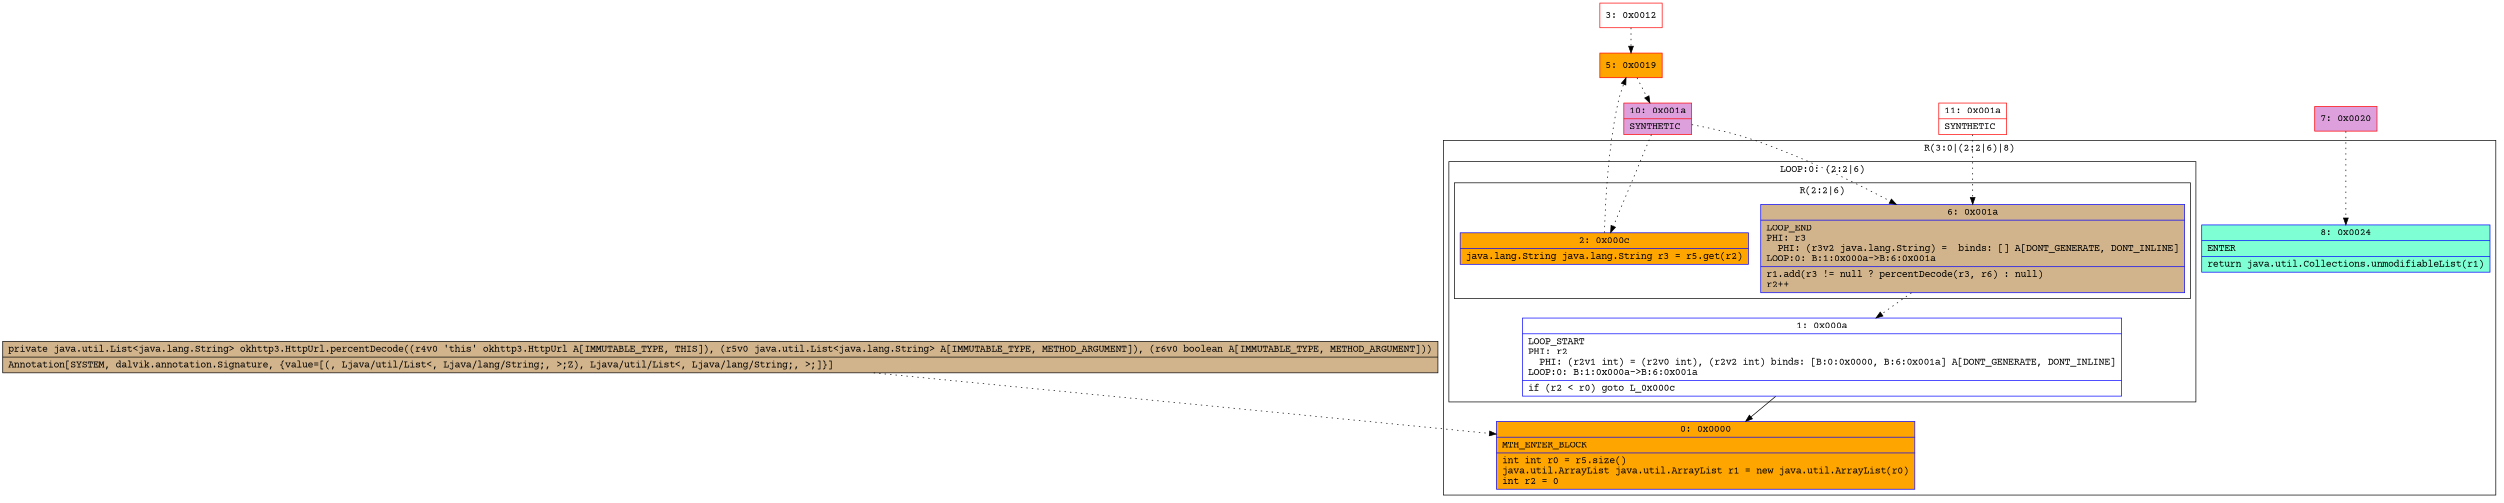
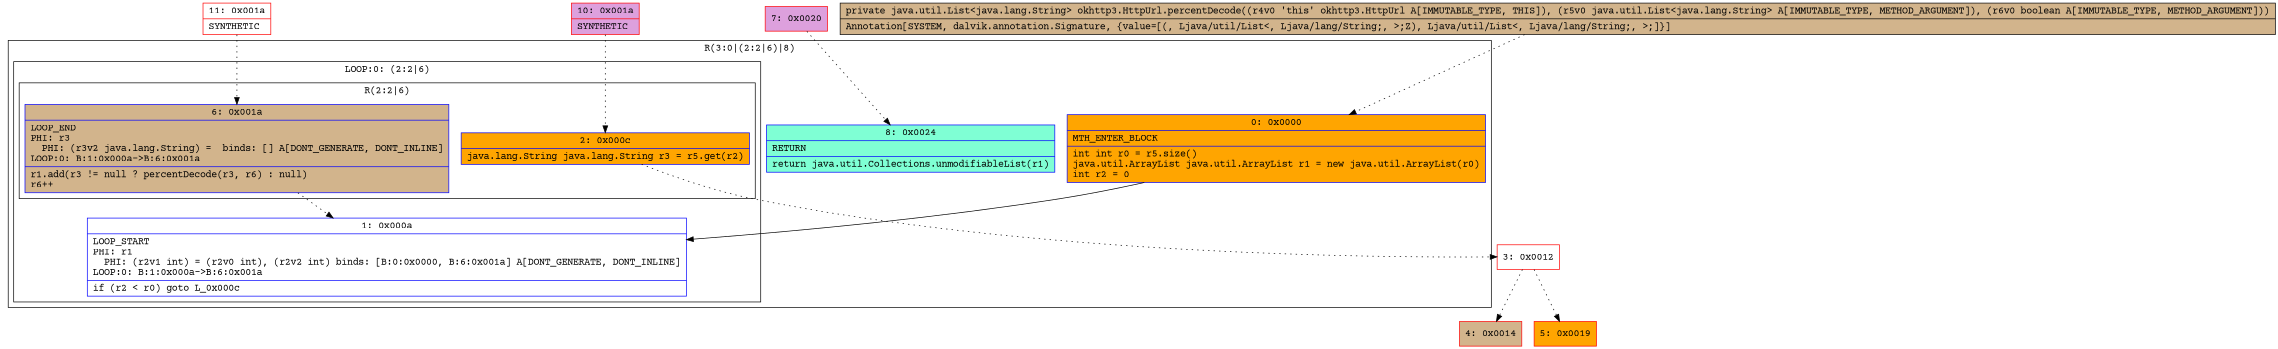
edge "5: 0x0019" -> "10: 0x001a": removed
edge "2: 0x000c" -> "5: 0x0019": now "2: 0x000c" -> "3: 0x0012"
edge "10: 0x001a" -> "6: 0x001a": removed
node "8: 0x0024": text "ENTER" -> "RETURN"
node "6: 0x001a": text "r2++" -> "r6++"
node "4: 0x0014": added
node "1: 0x000a": text "PHI: r2" -> "PHI: r1"
edge "1: 0x000a" -> "0: 0x0000": reversed
